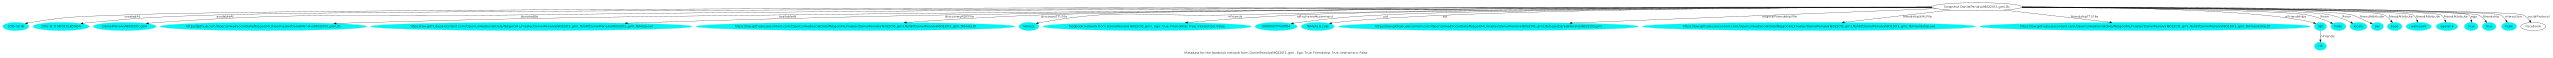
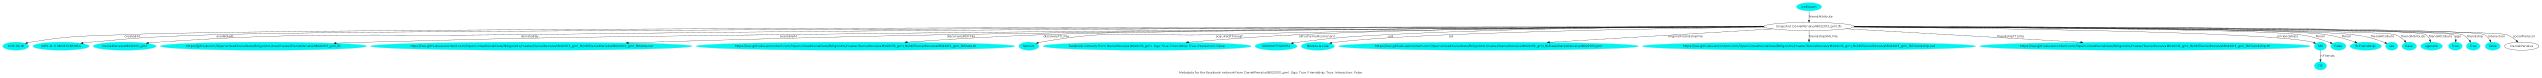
edge "Snapshot DanielPenalva18022013_gml_fb" -> "wallcount": reversed
edge "Snapshot DanielPenalva18022013_gml_fb" -> "Netvizz": label "nFriends" -> "acquiredThrough"
node "locale": label "locale" -> "fbFriendship"
node "Facebook": label "Facebook" -> "DanielPenalva"
